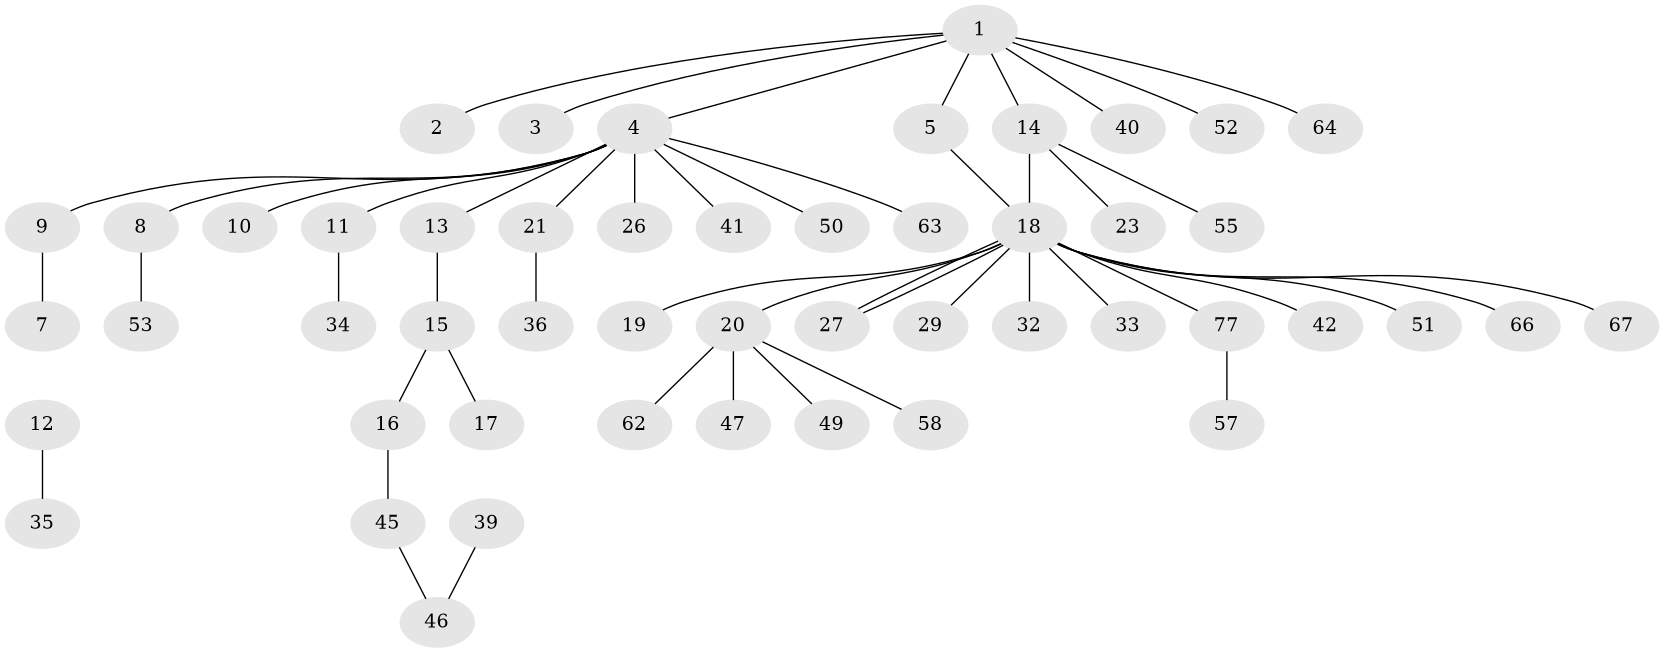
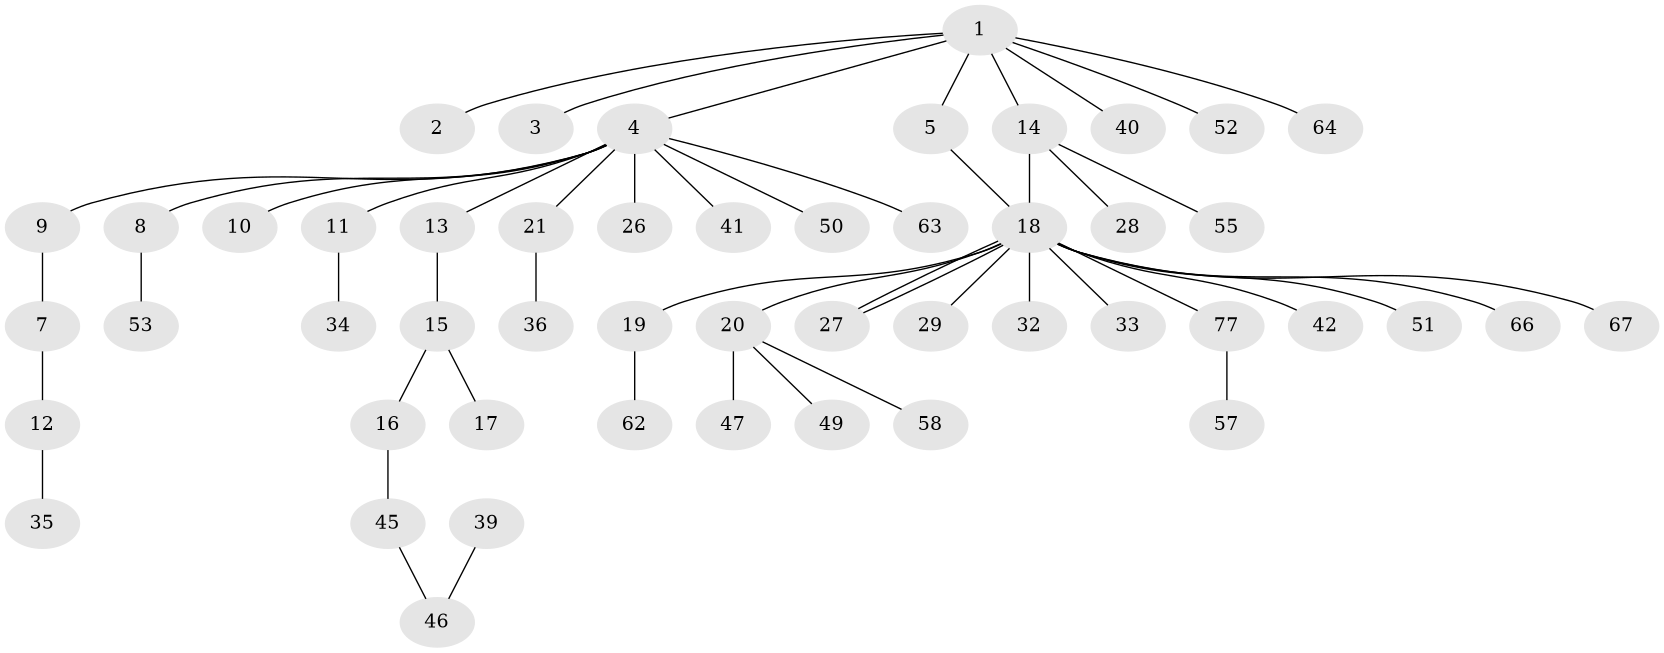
node "23": label "23" -> "28"
edge "20" -- "62": now "19" -- "62"
edge "7" -- "12": added
